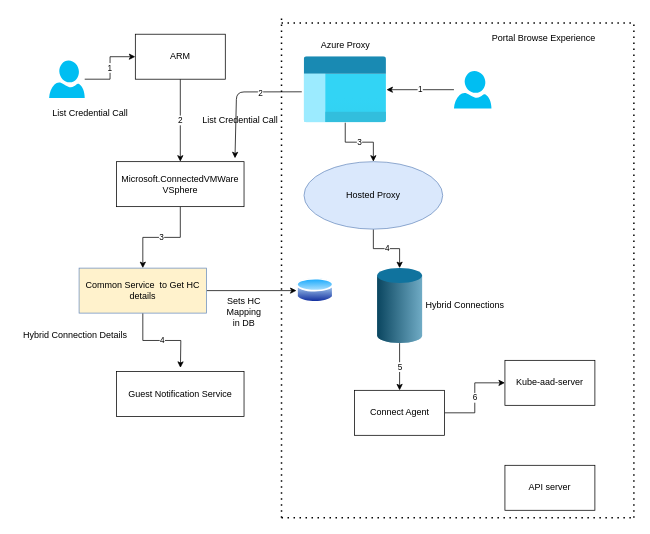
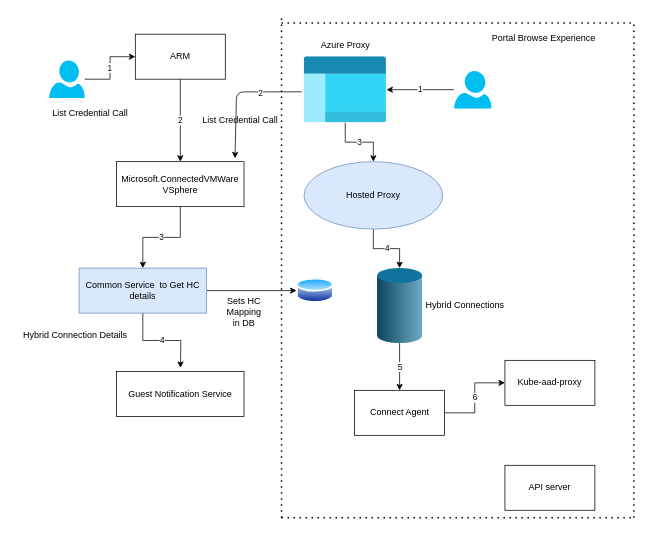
node "Common Service to Get HC details": fillcolor #fff2cc -> #dae8fc
node "Kube-aad-server": label "Kube-aad-server" -> "Kube-aad-proxy"
